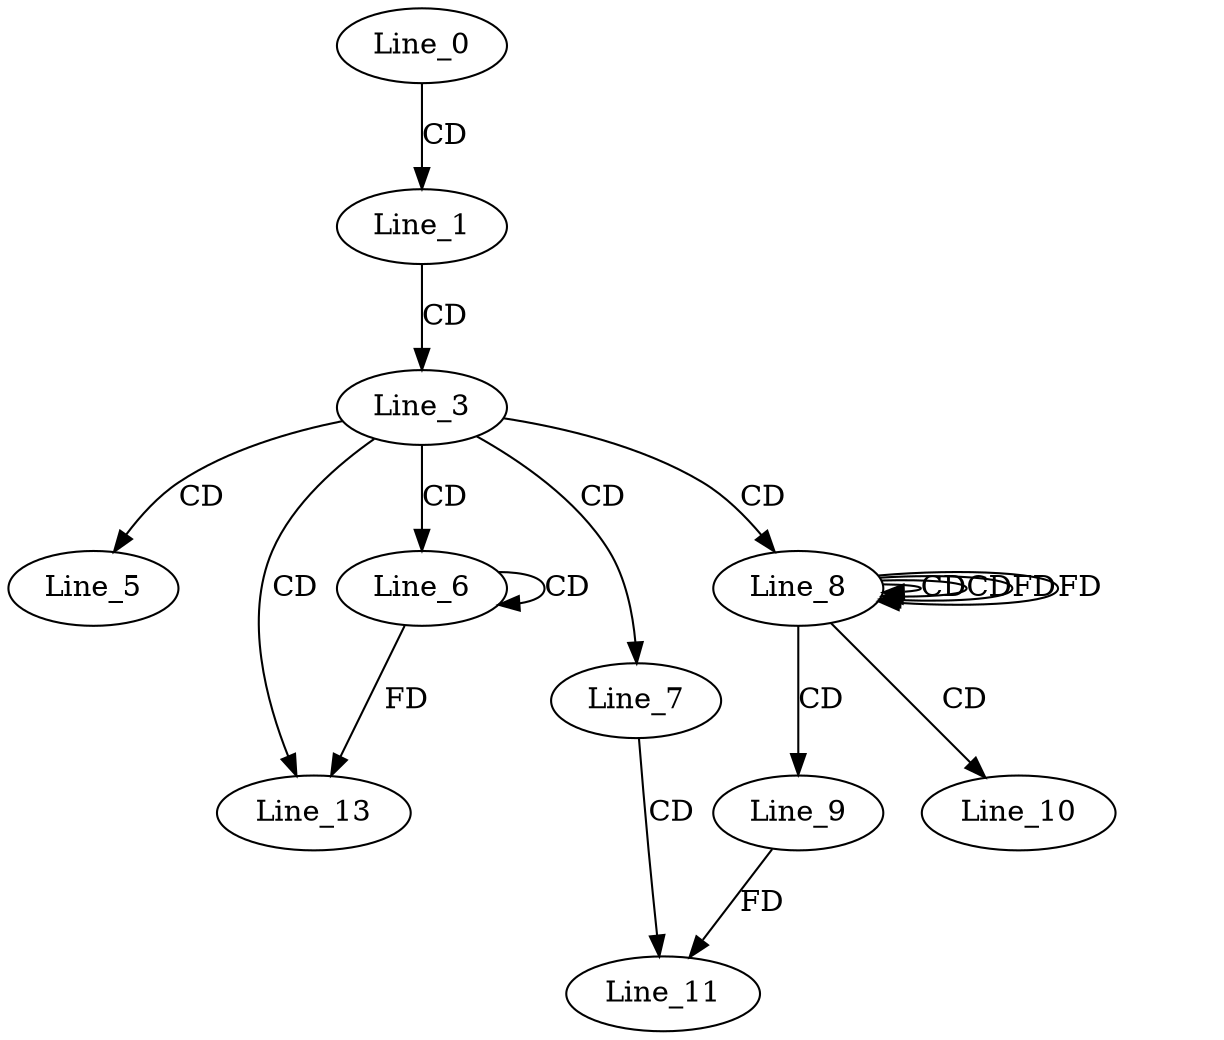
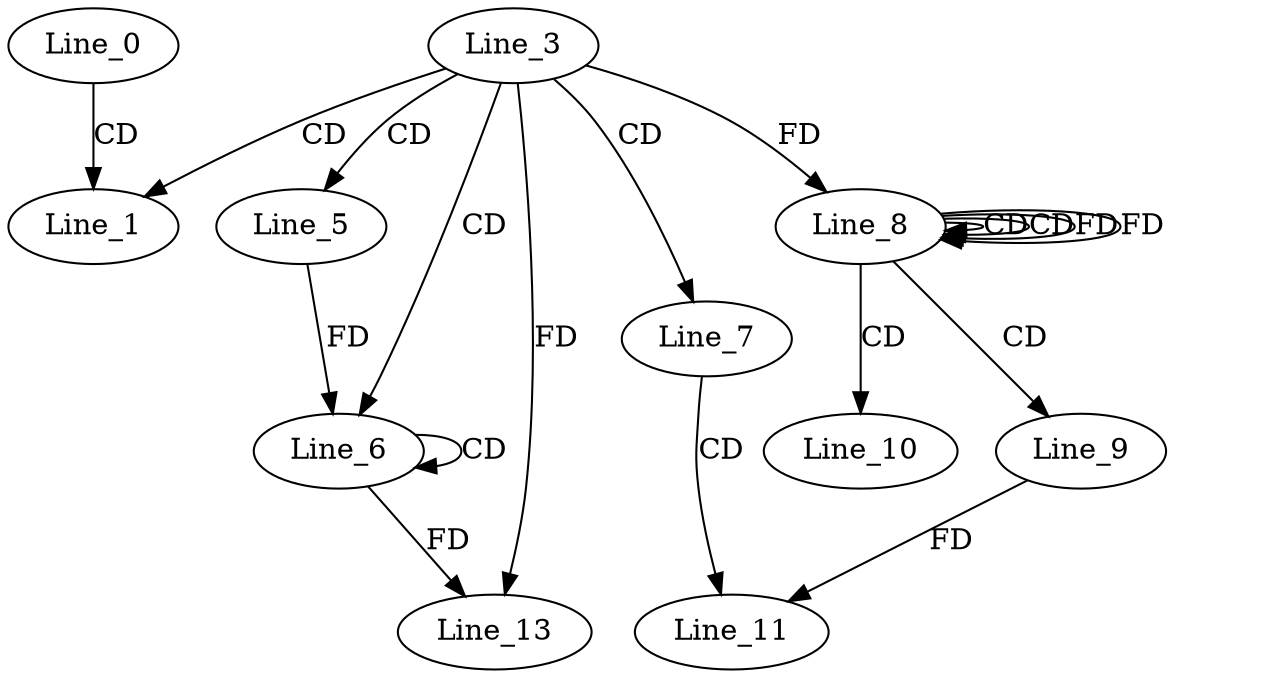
edge "Line_1" -> "Line_3": reversed
edge "Line_5" -> "Line_6": added, label "FD"
edge "Line_3" -> "Line_8": label "CD" -> "FD"
edge "Line_3" -> "Line_13": label "CD" -> "FD"
